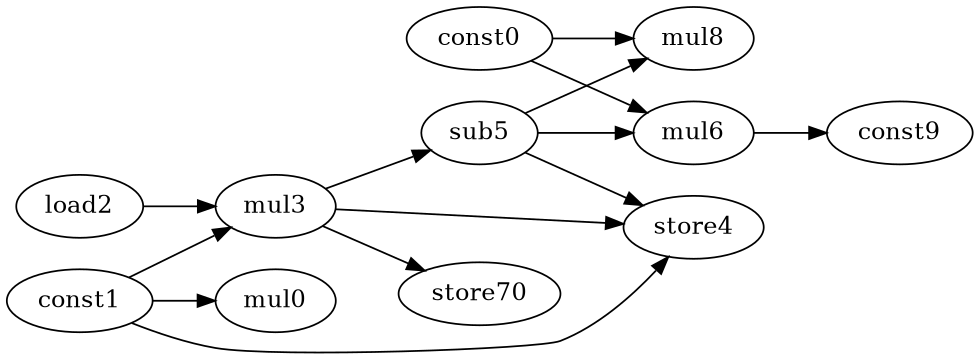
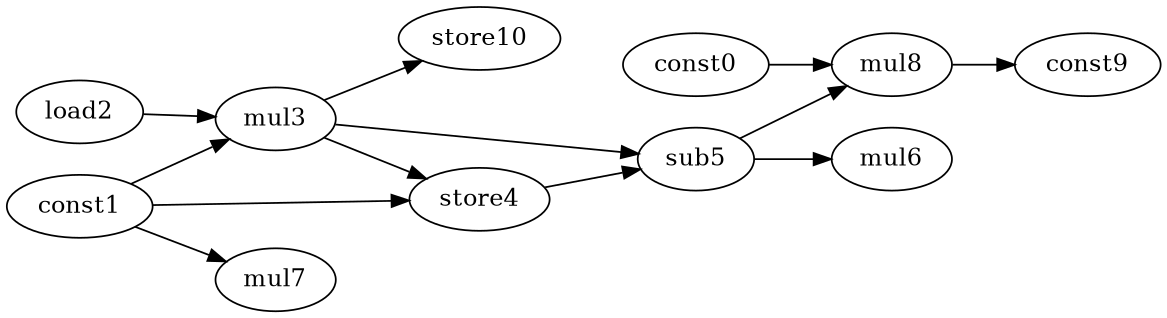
edge "const0" -> "mul6": removed
edge "mul6" -> "const9": now "mul8" -> "const9"
edge "sub5" -> "store4": reversed
node "store70": label "store70" -> "store10"
node "mul0": label "mul0" -> "mul7"
